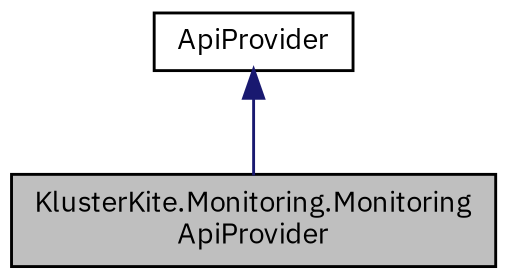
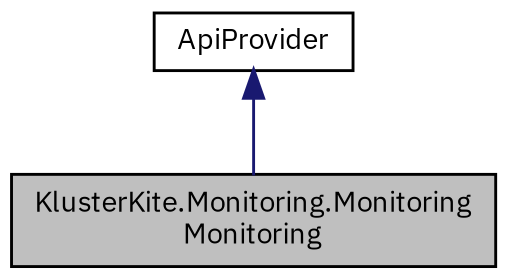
node "KlusterKite.Monitoring.Monitoring ApiProvider": label "KlusterKite.Monitoring.Monitoring ApiProvider" -> "KlusterKite.Monitoring.Monitoring Monitoring"
